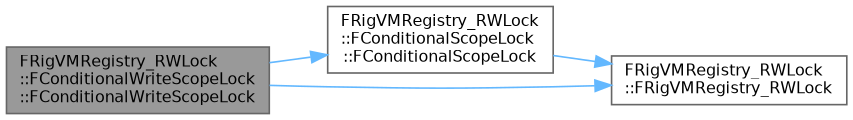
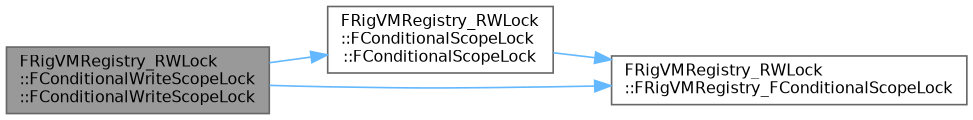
node "FRigVMRegistry_RWLock ::FRigVMRegistry_RWLock": label "FRigVMRegistry_RWLock ::FRigVMRegistry_RWLock" -> "FRigVMRegistry_RWLock ::FRigVMRegistry_FConditionalScopeLock"
